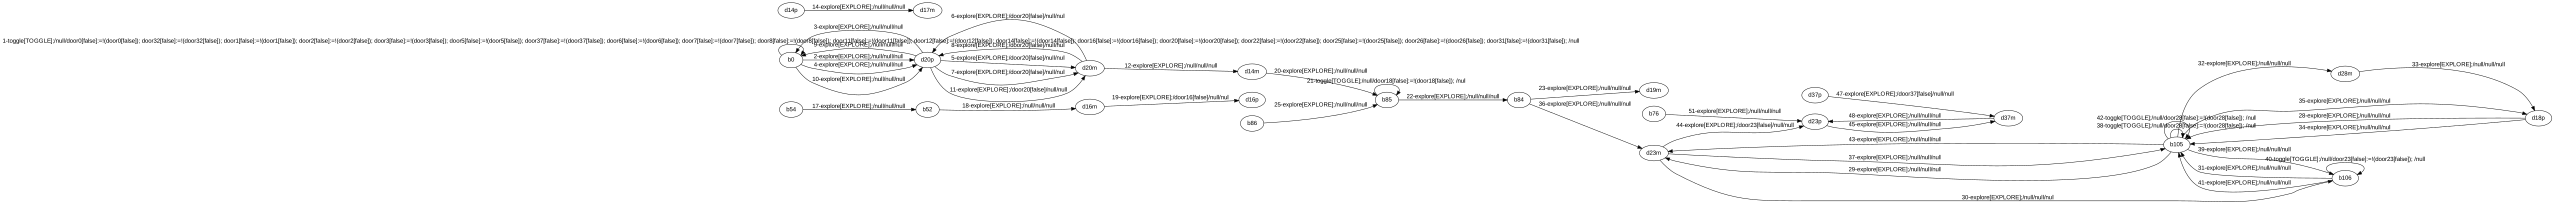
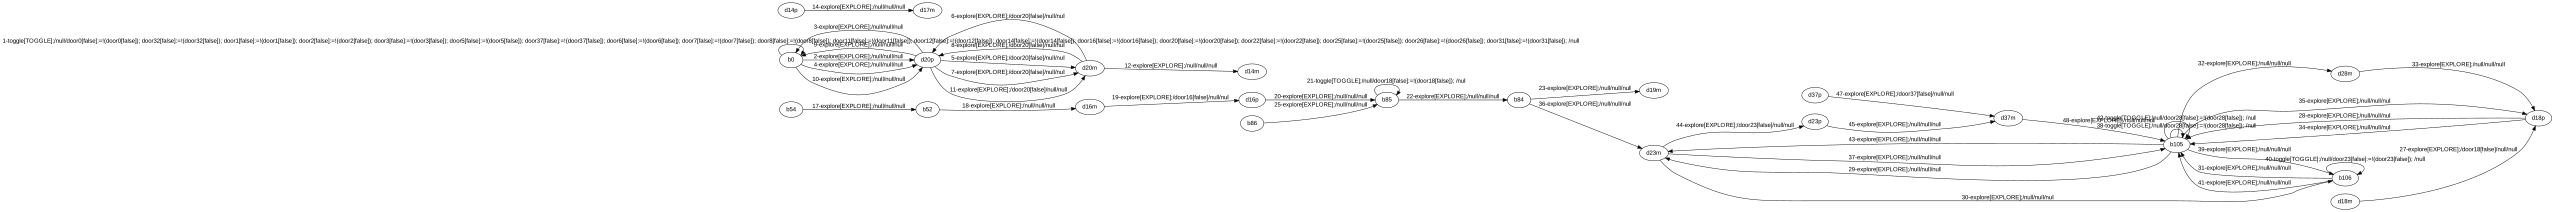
edge "d14m" -> "b85": now "d16p" -> "b85"
node "b76": removed
edge "d37m" -> "d23p": now "d37m" -> "b105"
node "d18m": added
